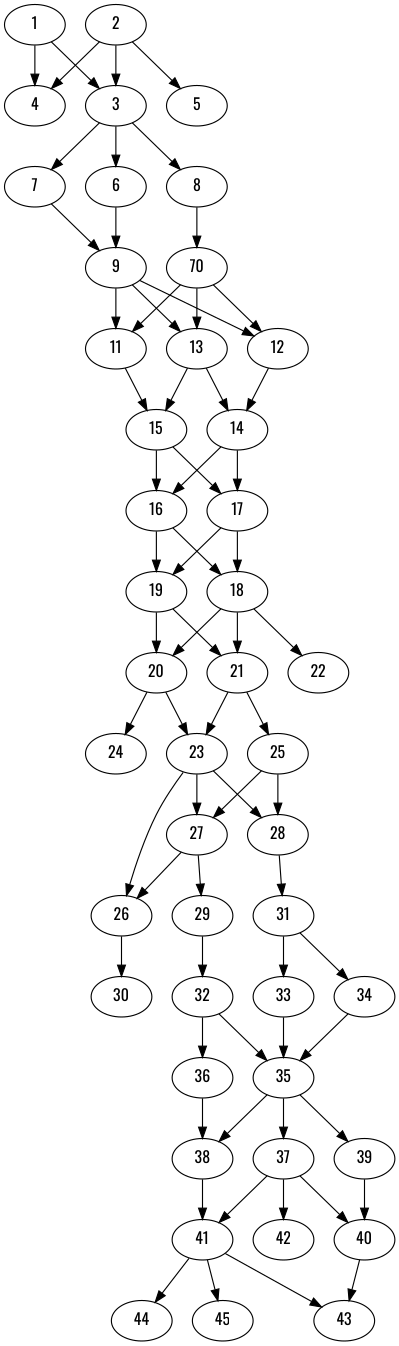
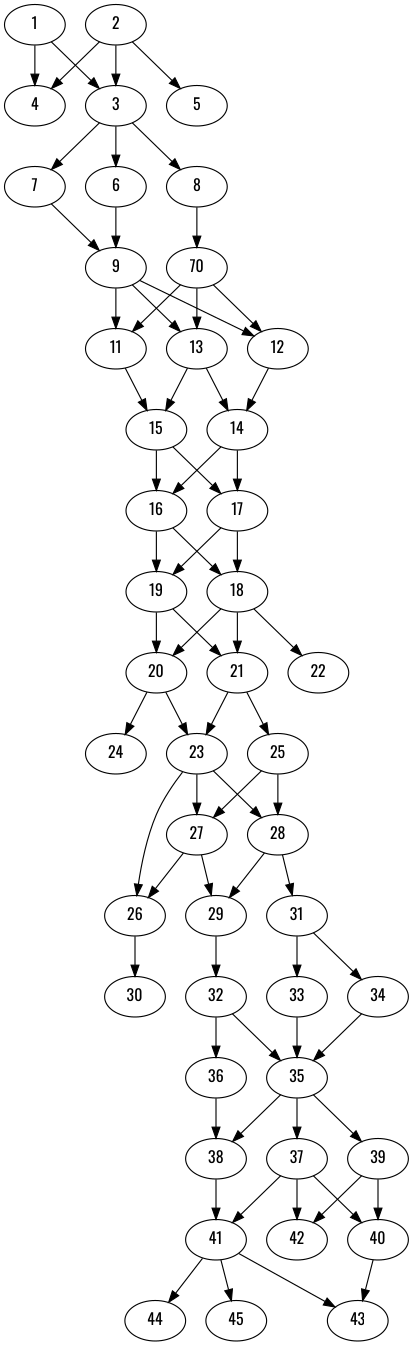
edge "28" -> "29": added
edge "39" -> "42": added
